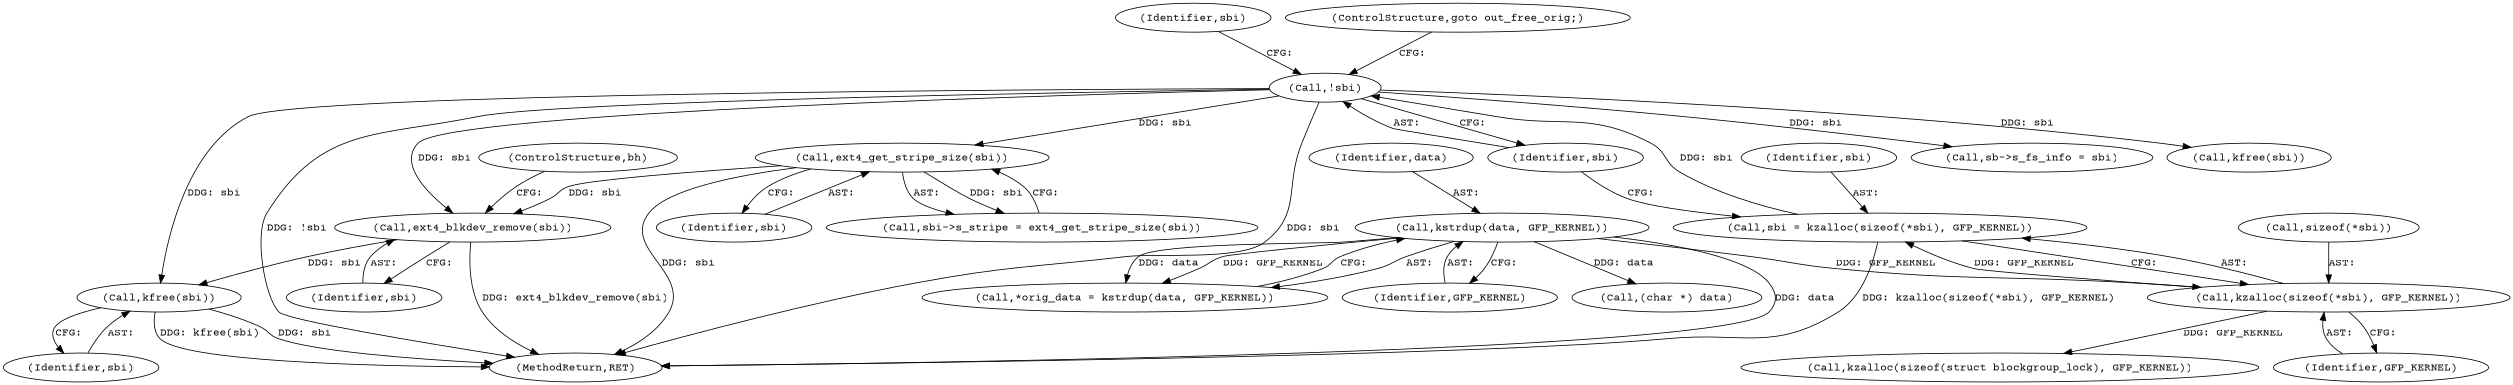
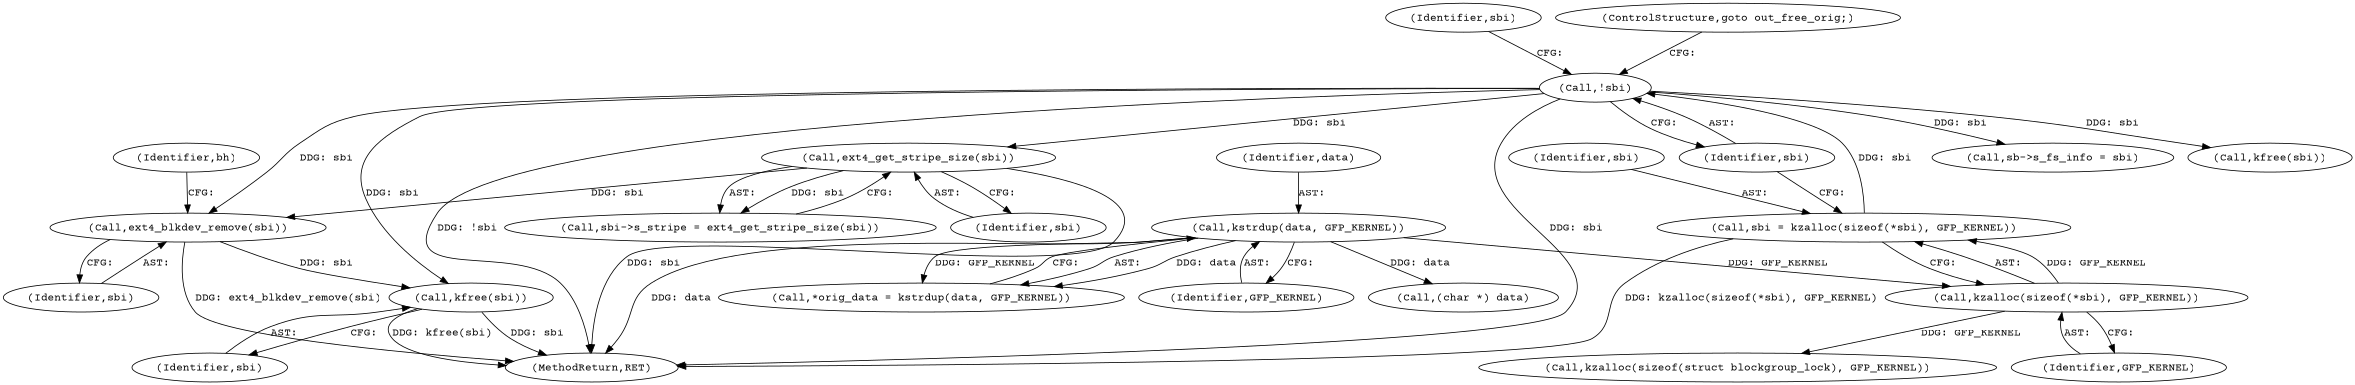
node "(ControlStructure,bh)": label "(ControlStructure,bh)" -> "(Identifier,bh)"
node "(Call,sizeof(*sbi))": removed
